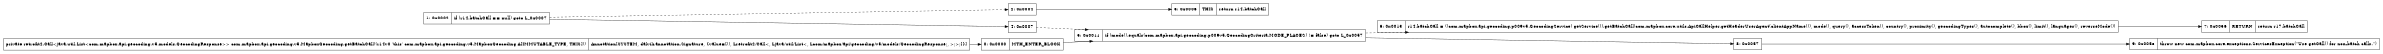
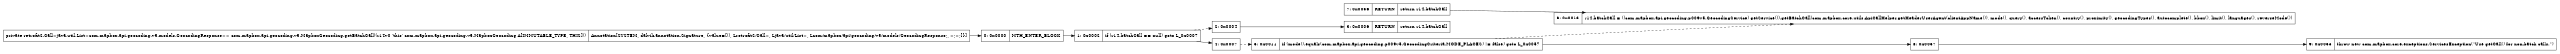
node "3: 0x0006": text "THIS" -> "RETURN"
node "7: 0x0056": text "return r17.batchCall" -> "return r14.batchCall"
edge "6: 0x0013" -> "7: 0x0056": reversed
edge "0: 0x0000" -> "5: 0x0011": now "0: 0x0000" -> "1: 0x0002"
